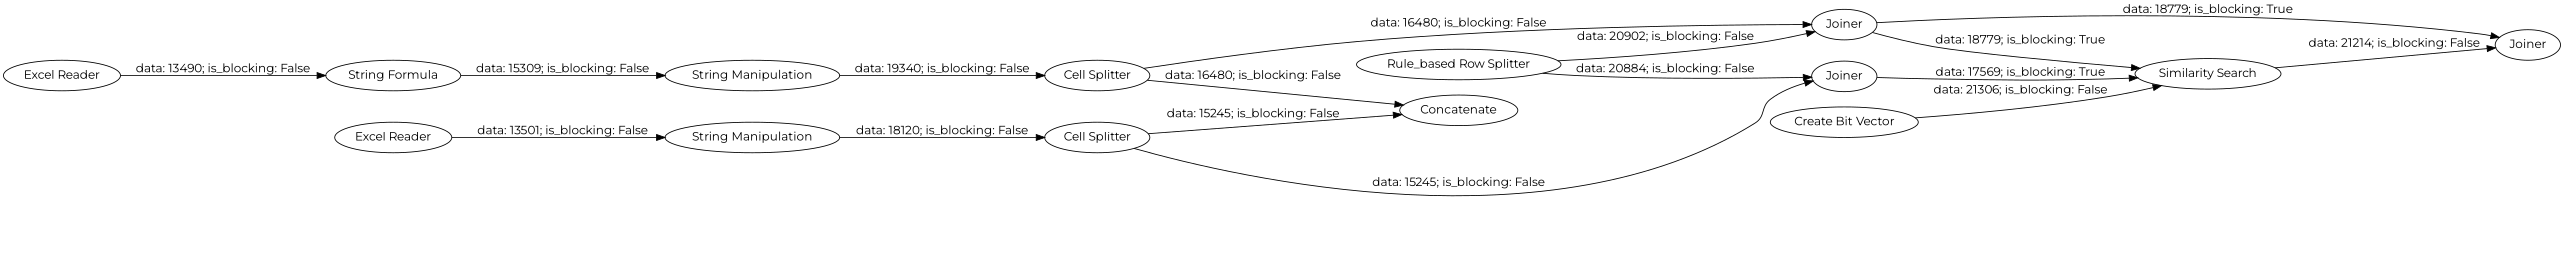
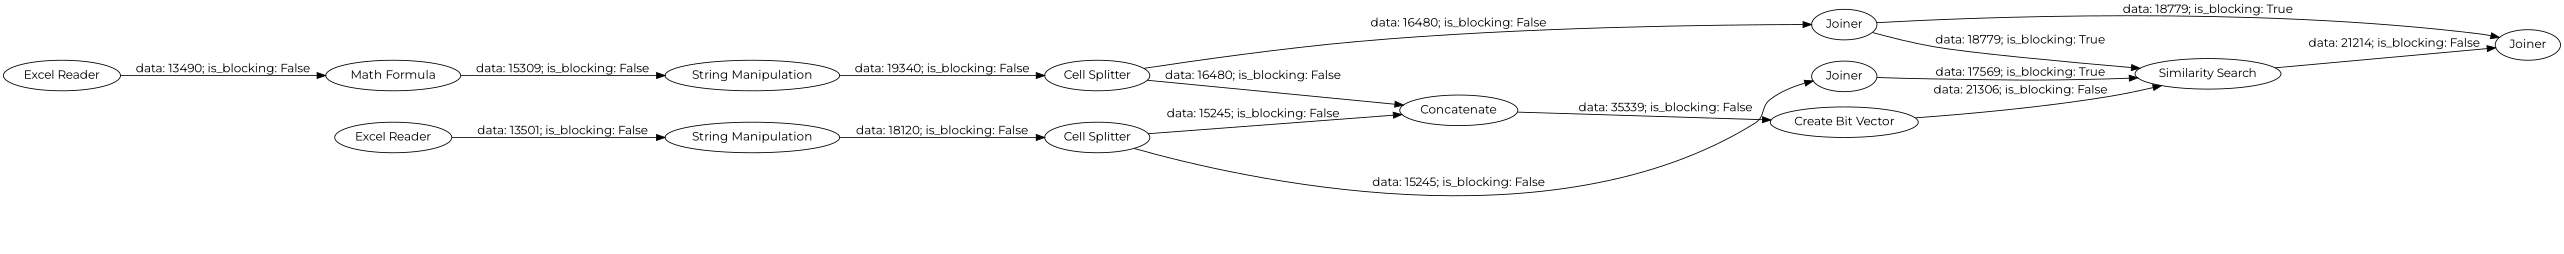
node "Rule_based Row Splitter": removed
node "String Formula": label "String Formula" -> "Math Formula"
edge "Concatenate" -> "Create Bit Vector": added, label "data: 35339; is_blocking: False"
